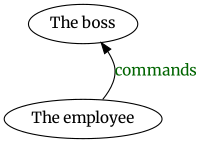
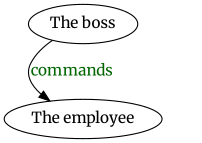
edge "The employee" -> "The boss": reversed
